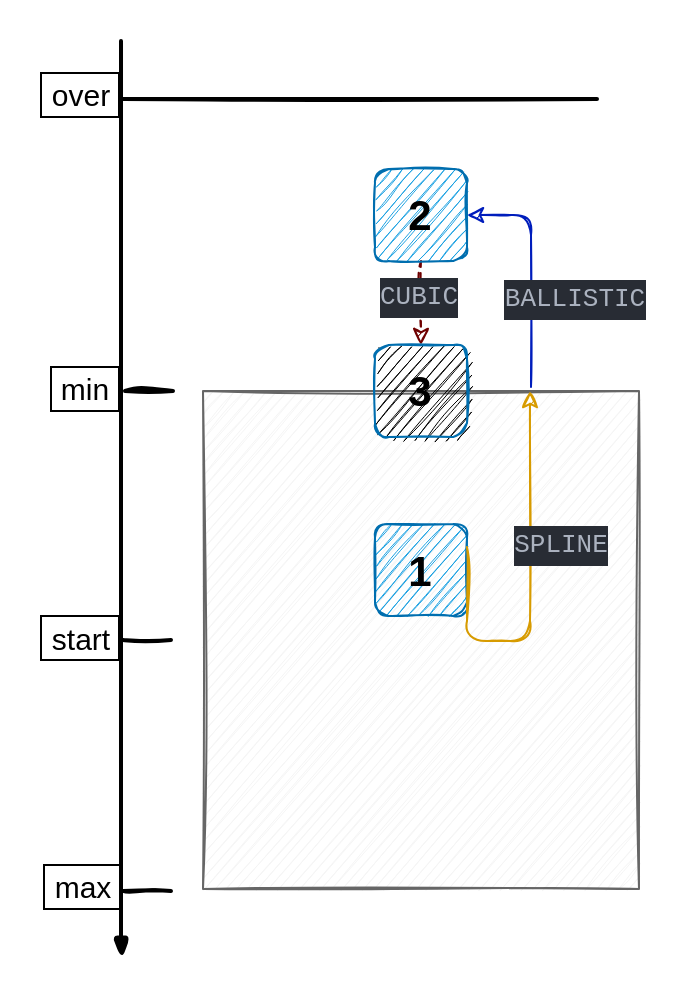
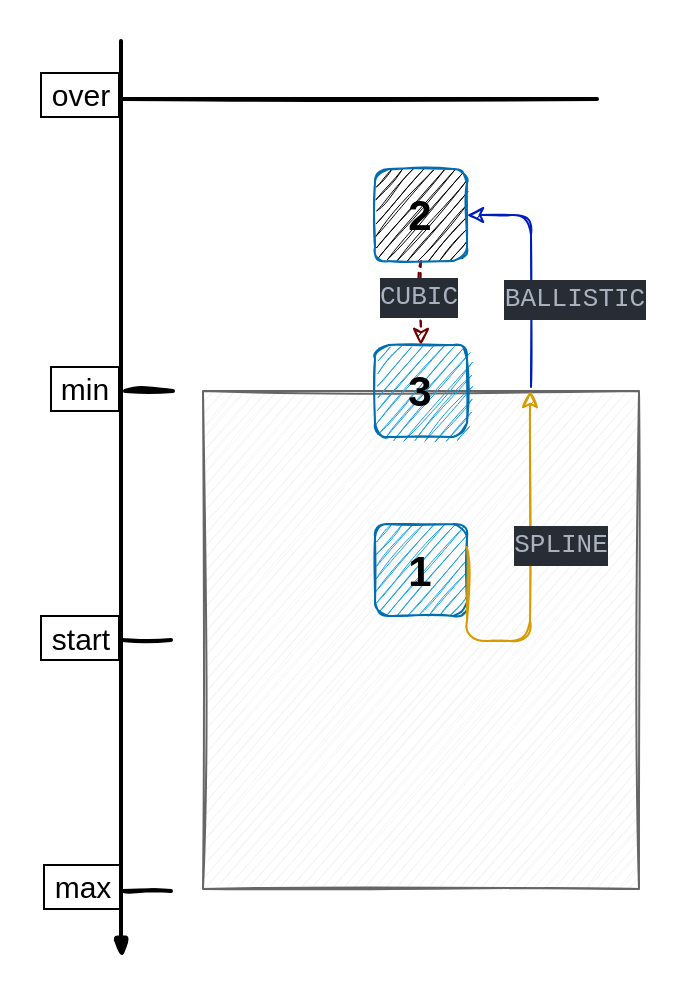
node "2": fillcolor #1ba1e2 -> #000000
node "3": fillcolor #000000 -> #1ba1e2
